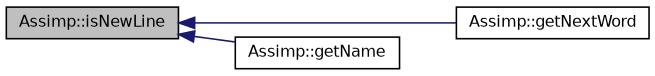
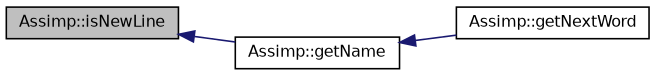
edge "Assimp::getNextWord" -> "Assimp::isNewLine": now "Assimp::getNextWord" -> "Assimp::getName"
